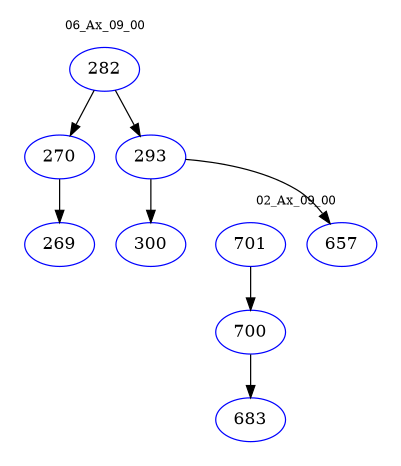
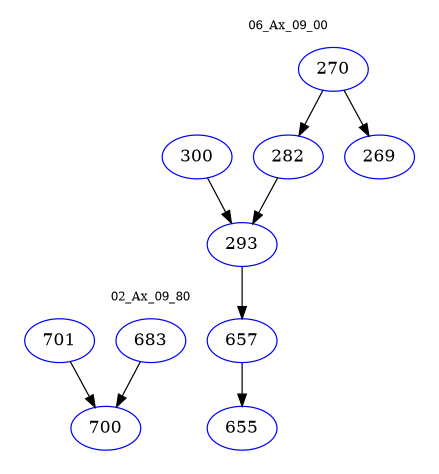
edge "282" -> "270": reversed
edge "293" -> "300": reversed
cluster "02_Ax_09_00": label "02_Ax_09_00" -> "02_Ax_09_80"
edge "700" -> "683": reversed
node "655": added
